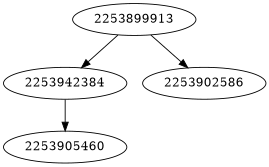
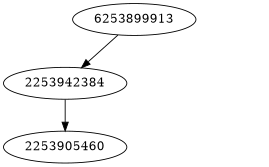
node "2253899913": label "2253899913" -> "6253899913"
node "2253902586": removed
